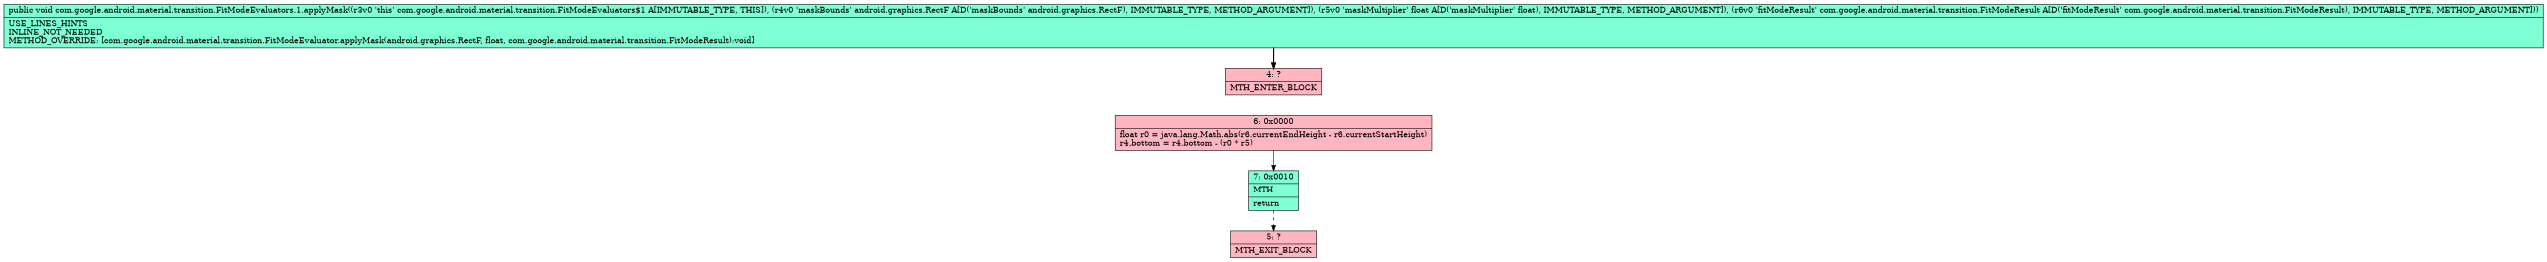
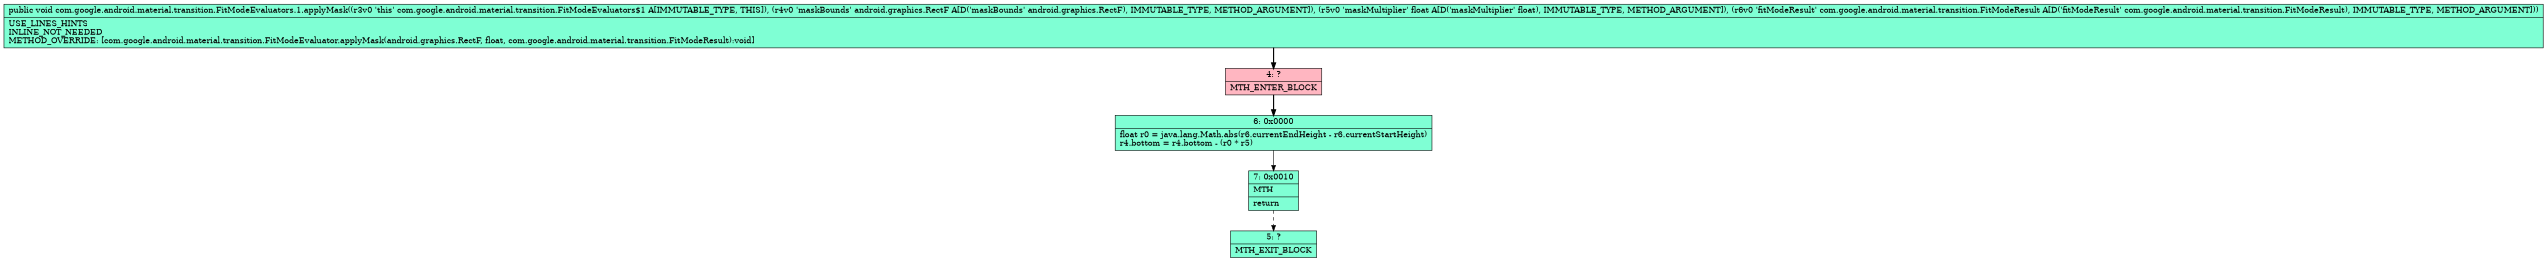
edge "4: ?" -> "6: 0x0000": added
node "6: 0x0000": fillcolor lightpink -> aquamarine
node "5: ?": fillcolor lightpink -> aquamarine
